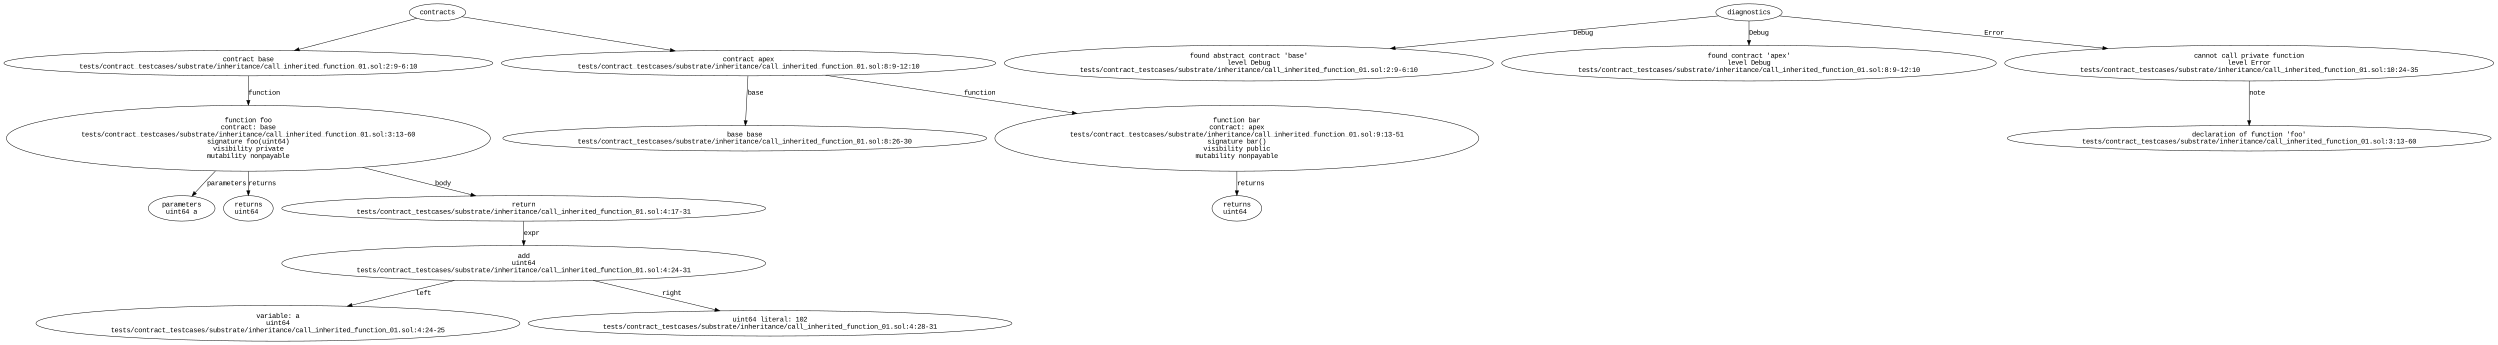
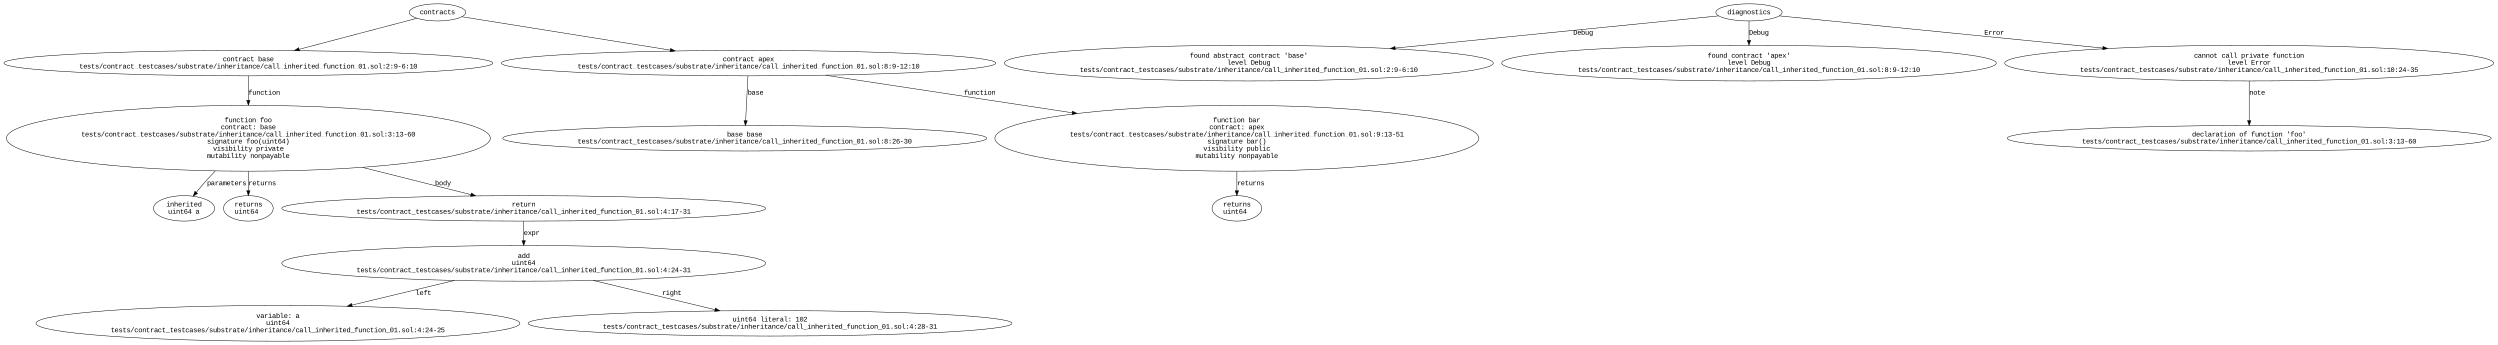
node "parameters uint64 a": label "parameters uint64 a" -> "inherited uint64 a"
